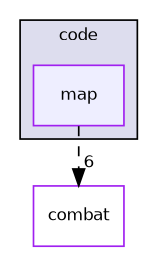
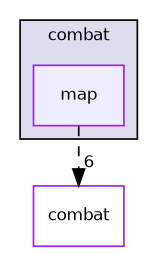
cluster "code": label "code" -> "combat"
